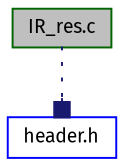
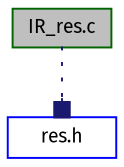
node "header.h": label "header.h" -> "res.h"
